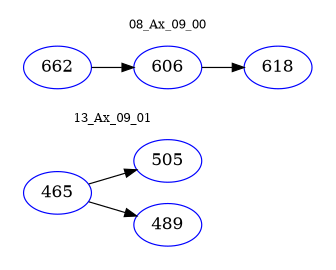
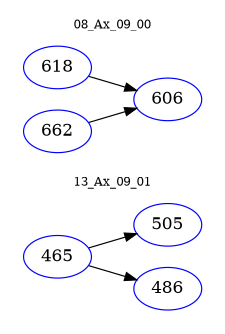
edge "606" -> "618": reversed
node "489": label "489" -> "486"
